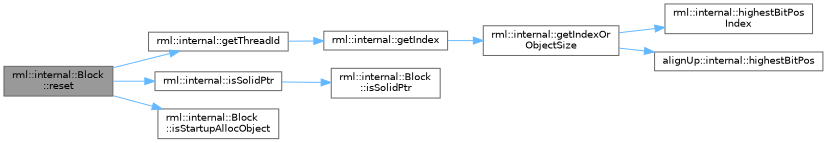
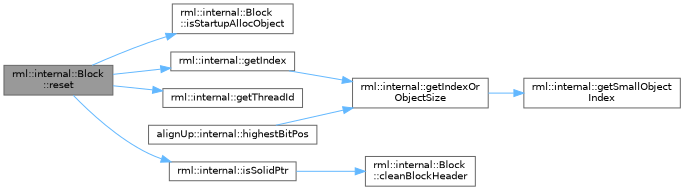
node "rml::internal::highestBitPos Index": label "rml::internal::highestBitPos Index" -> "rml::internal::getSmallObject Index"
edge "rml::internal::getThreadId" -> "rml::internal::getIndex": now "rml::internal::Block ::reset" -> "rml::internal::getIndex"
edge "rml::internal::getIndexOr ObjectSize" -> "alignUp::internal::highestBitPos": reversed
node "rml::internal::Block ::isSolidPtr": label "rml::internal::Block ::isSolidPtr" -> "rml::internal::Block ::cleanBlockHeader"
